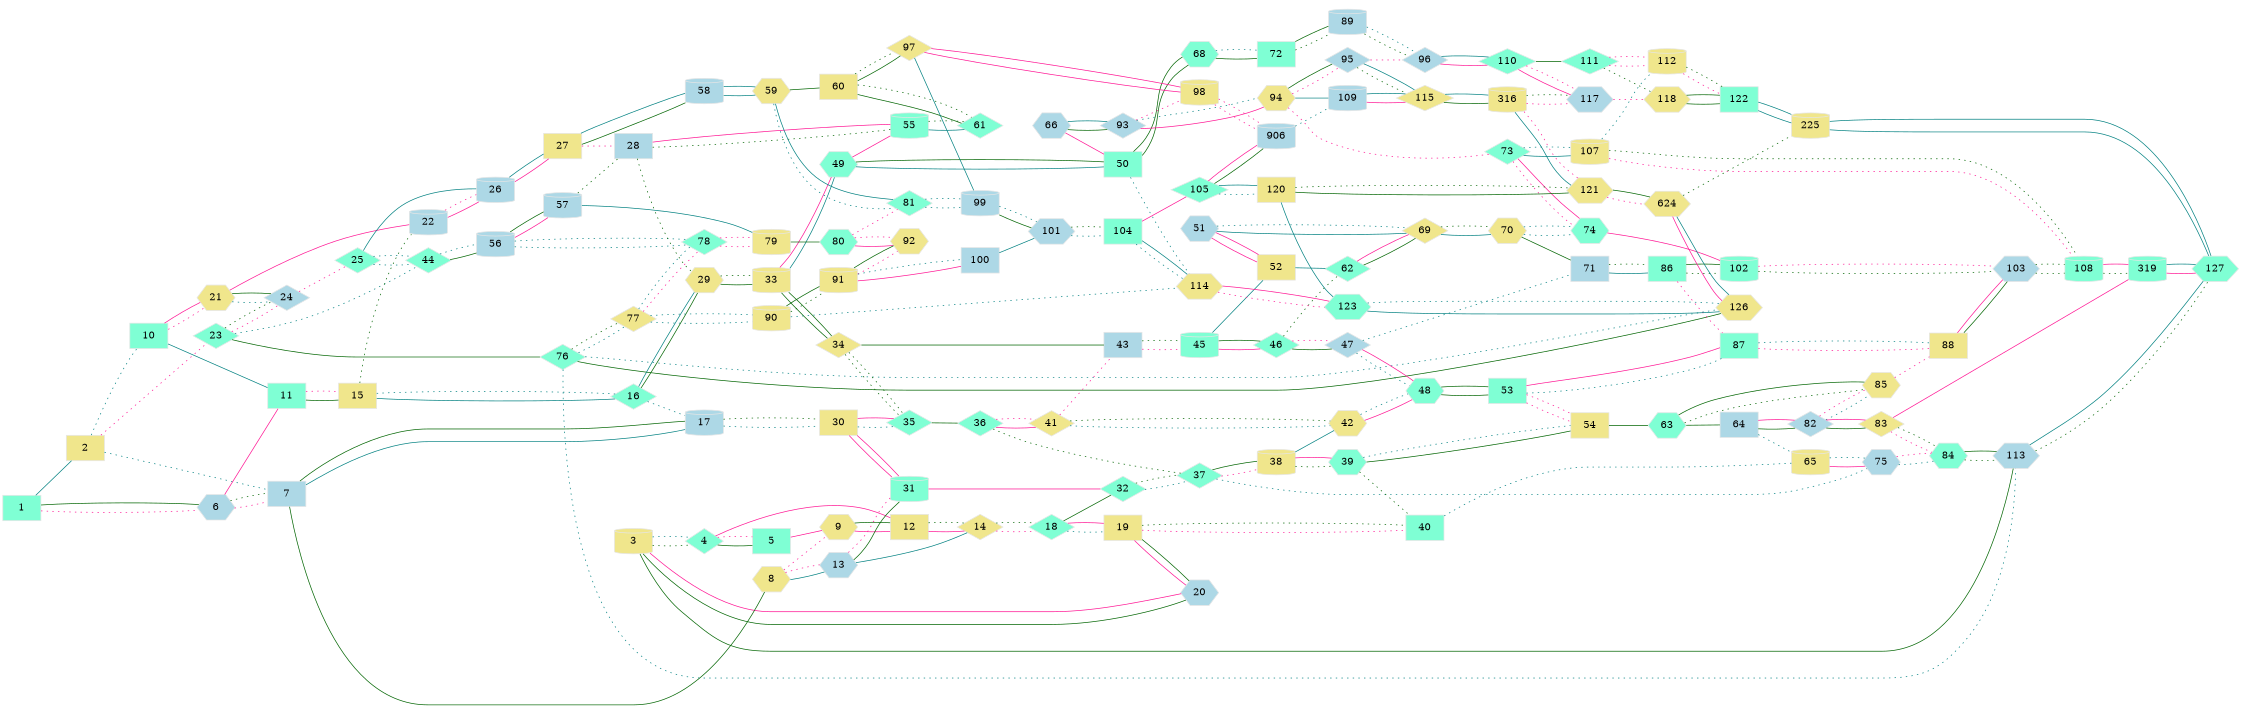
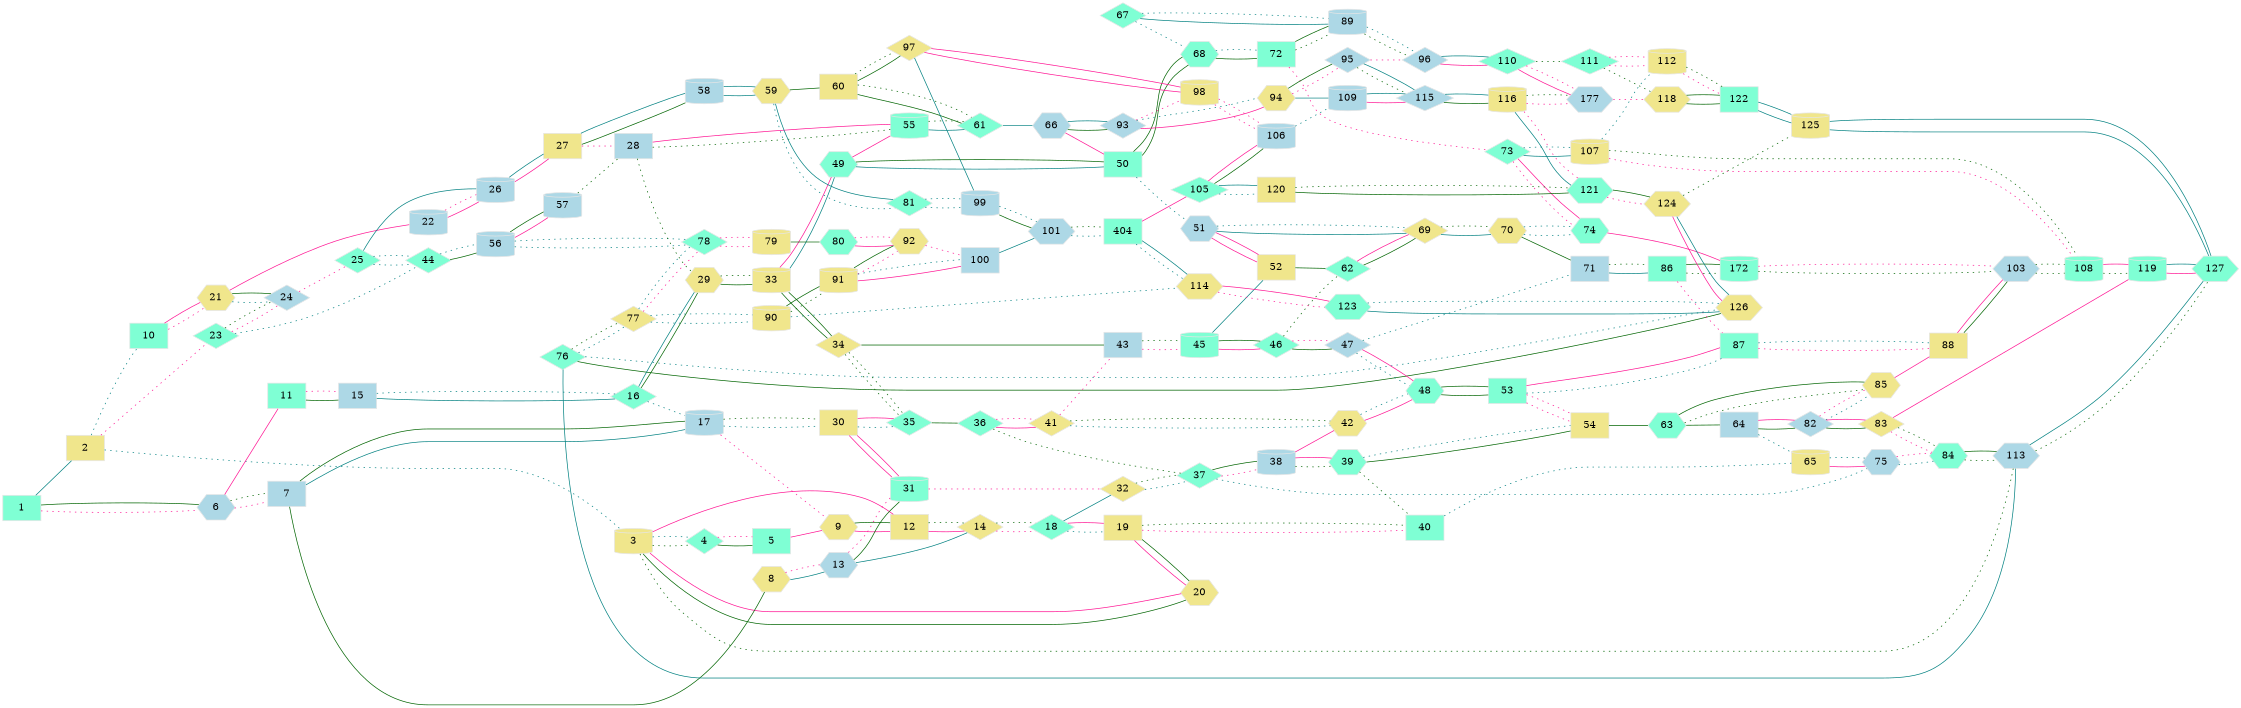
node "67": added
edge "110" -- "111": style solid -> dotted
node "115": fillcolor khaki -> lightblue
node "316": label "316" -> "116"
node "117": label "117" -> "177"
edge "61" -- "66": added
node "225": label "225" -> "125"
node "906": label "906" -> "106"
edge "94" -- "73": now "72" -- "73"
node "121": fillcolor khaki -> aquamarine
node "624": label "624" -> "124"
edge "57" -- "79": removed
edge "81" -- "80": removed
edge "50" -- "114": now "50" -- "51"
node "104": label "104" -> "404"
edge "92" -- "100": added
edge "120" -- "123": removed
edge "52" -- "62": color teal -> darkgreen
node "102": label "102" -> "172"
node "319": label "319" -> "119"
edge "22" -- "15": removed
edge "23" -- "76": removed
edge "10" -- "11": removed
edge "88" -- "85": style dotted -> solid
node "15": fillcolor khaki -> lightblue
edge "42" -- "38": color teal -> deeppink
node "38": fillcolor khaki -> lightblue
edge "2" -- "7": now "2" -- "3"
edge "31" -- "32": style solid -> dotted
node "32": fillcolor aquamarine -> khaki
edge "32" -- "18": color darkgreen -> teal
edge "12" -- "4": now "12" -- "3"
edge "9" -- "8": now "9" -- "17"
node "20": fillcolor lightblue -> khaki
edge "113" -- "3": style solid -> dotted
edge "76" -- "113": style dotted -> solid
